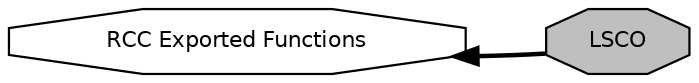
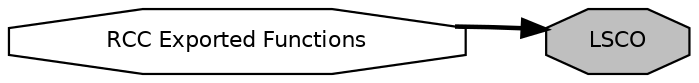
edge "LSCO" -> "RCC Exported Functions": reversed
